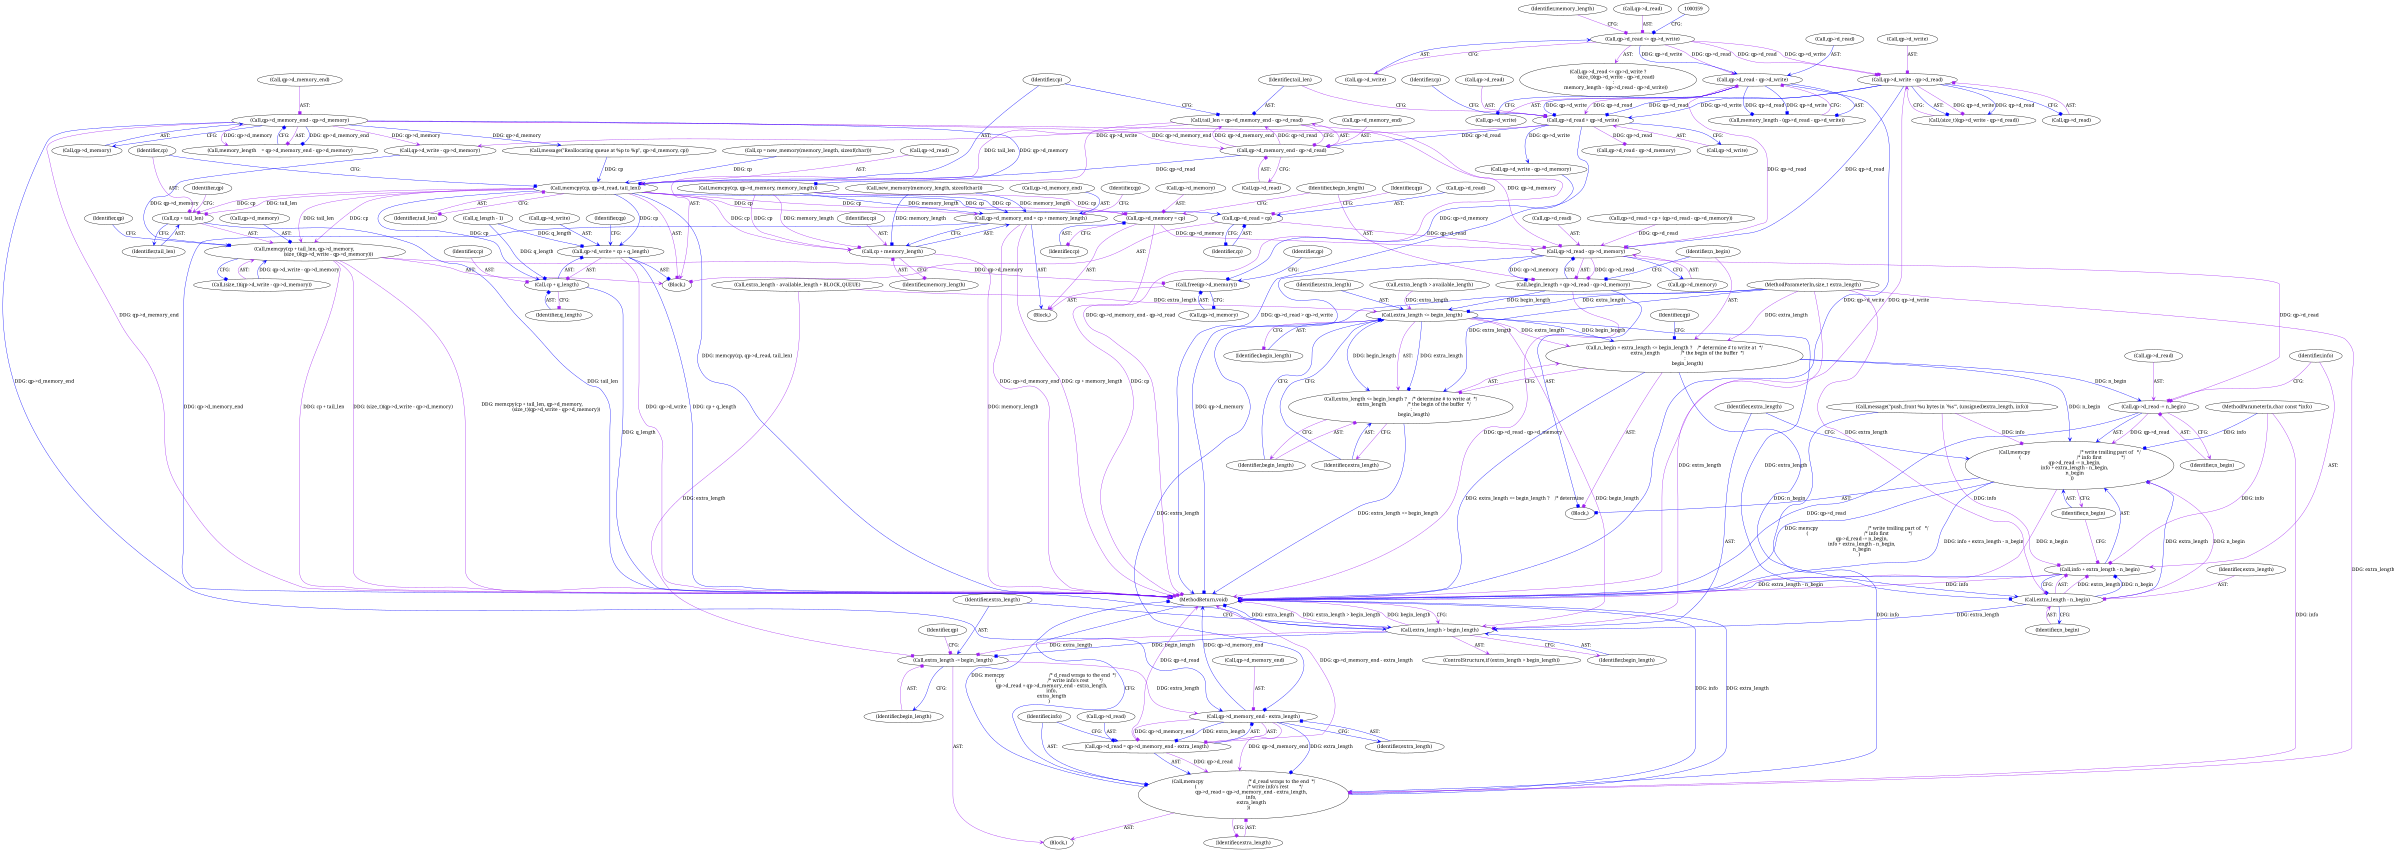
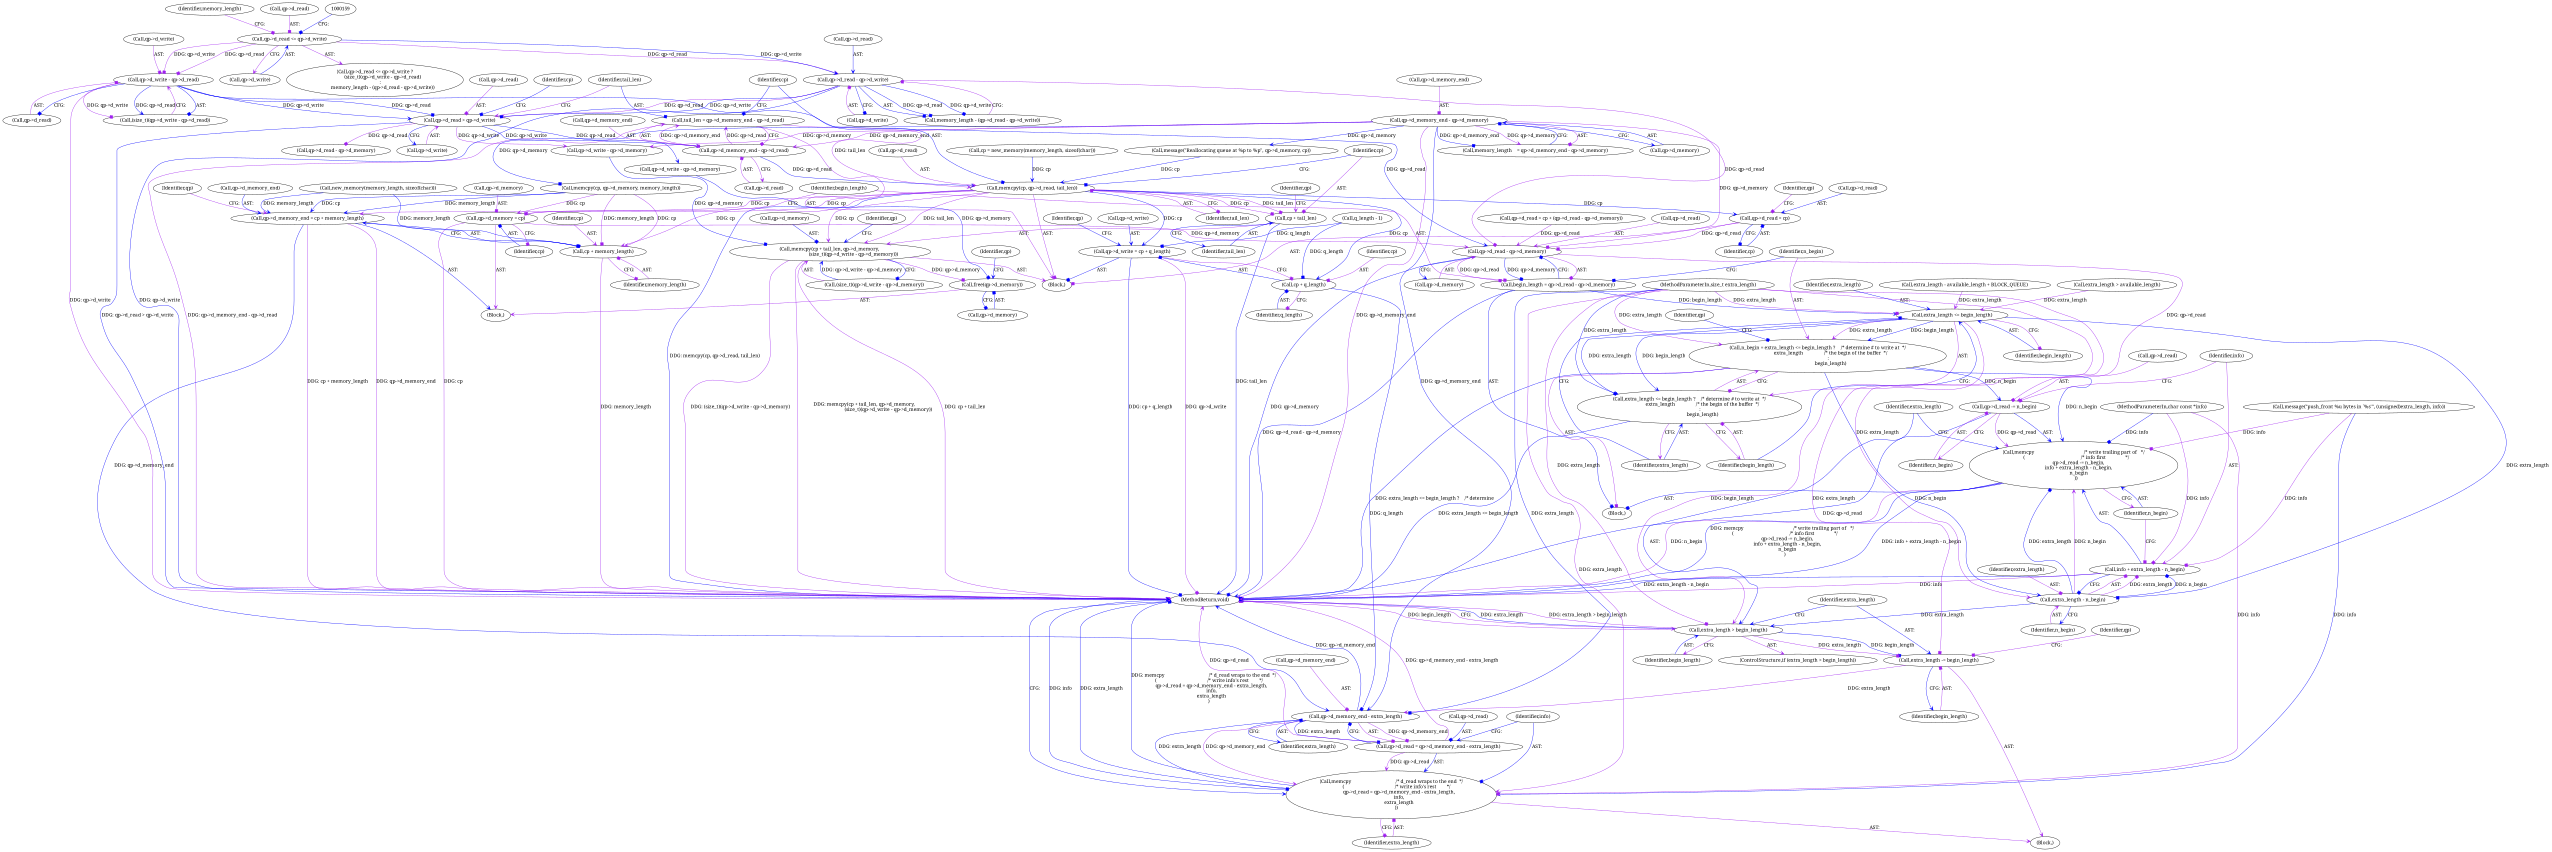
edge "(Call,qp->d_memory_end = cp + memory_length)" -> "(Call,cp + memory_length)": arrowhead vee -> box
edge "(Call,qp->d_write = cp + q_length)" -> "(Call,cp + q_length)": label "AST: " -> "CFG: "
edge "(MethodParameterIn,size_t extra_length)" -> "(Call,extra_length <= begin_length)": color blue -> purple
edge "(Call,begin_length = qp->d_read - qp->d_memory)" -> "(MethodReturn,void)": color purple -> blue
edge "(Call,extra_length - available_length + BLOCK_QUEUE)" -> "(Call,extra_length -= begin_length)": now "(MethodParameterIn,size_t extra_length)" -> "(Call,extra_length -= begin_length)"
edge "(Call,cp + q_length)" -> "(MethodReturn,void)": now "(Call,cp + q_length)" -> "(Call,qp->d_memory_end - extra_length)"
edge "(Call,qp->d_memory_end = cp + memory_length)" -> "(Call,extra_length > begin_length)": now "(Call,qp->d_memory_end = cp + memory_length)" -> "(Call,qp->d_memory_end - extra_length)"
edge "(Call,qp->d_read = qp->d_memory_end - extra_length)" -> "(Call,qp->d_memory_end - extra_length)": label "AST: " -> "CFG: "
